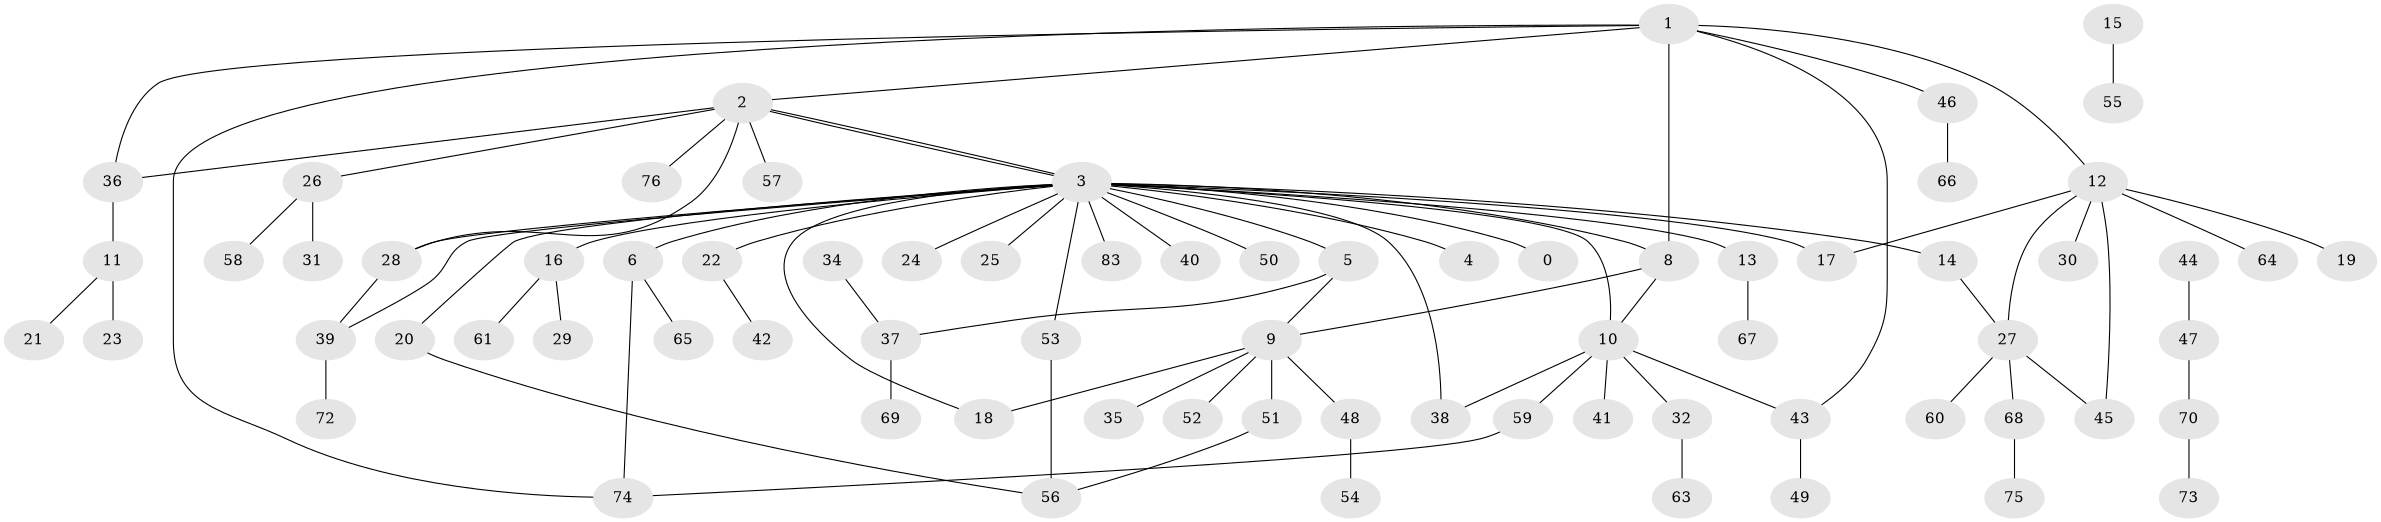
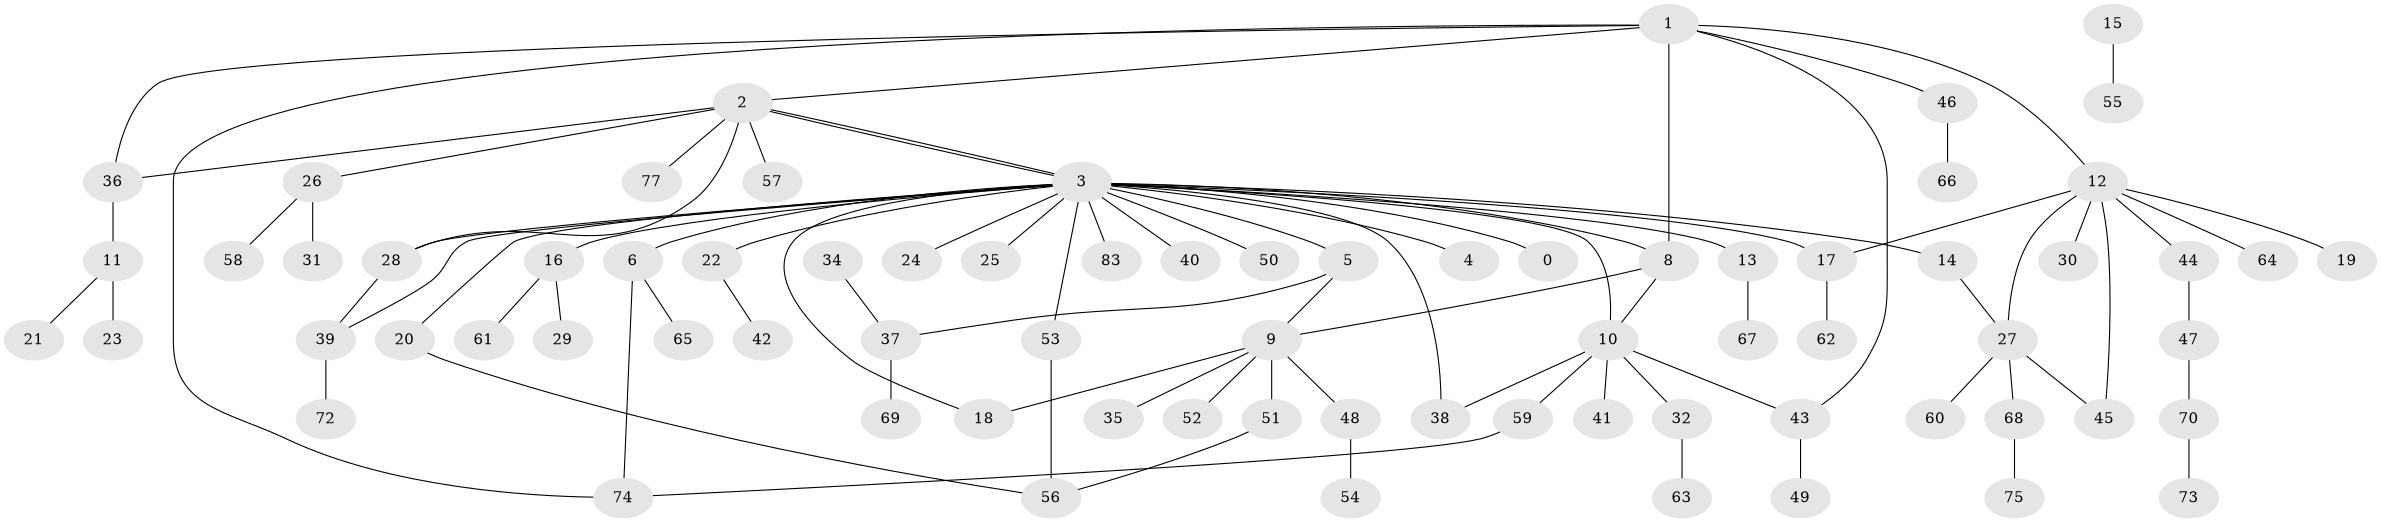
node "76": label "76" -> "77"
edge "12" -- "44": added
node "62": added
